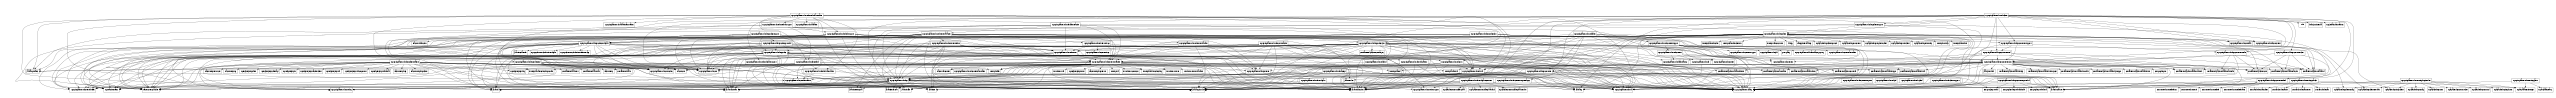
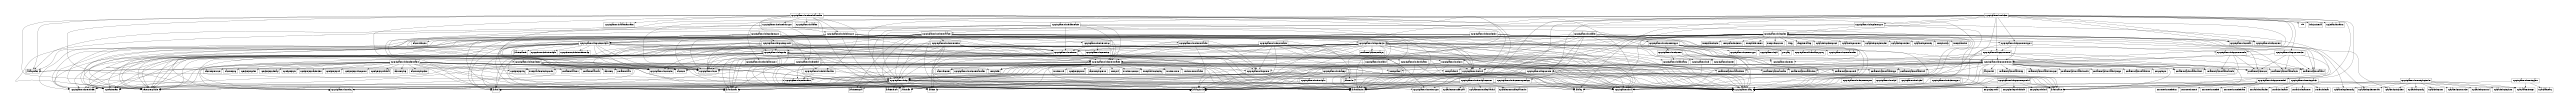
node "io_netty_handler_timeout": added
